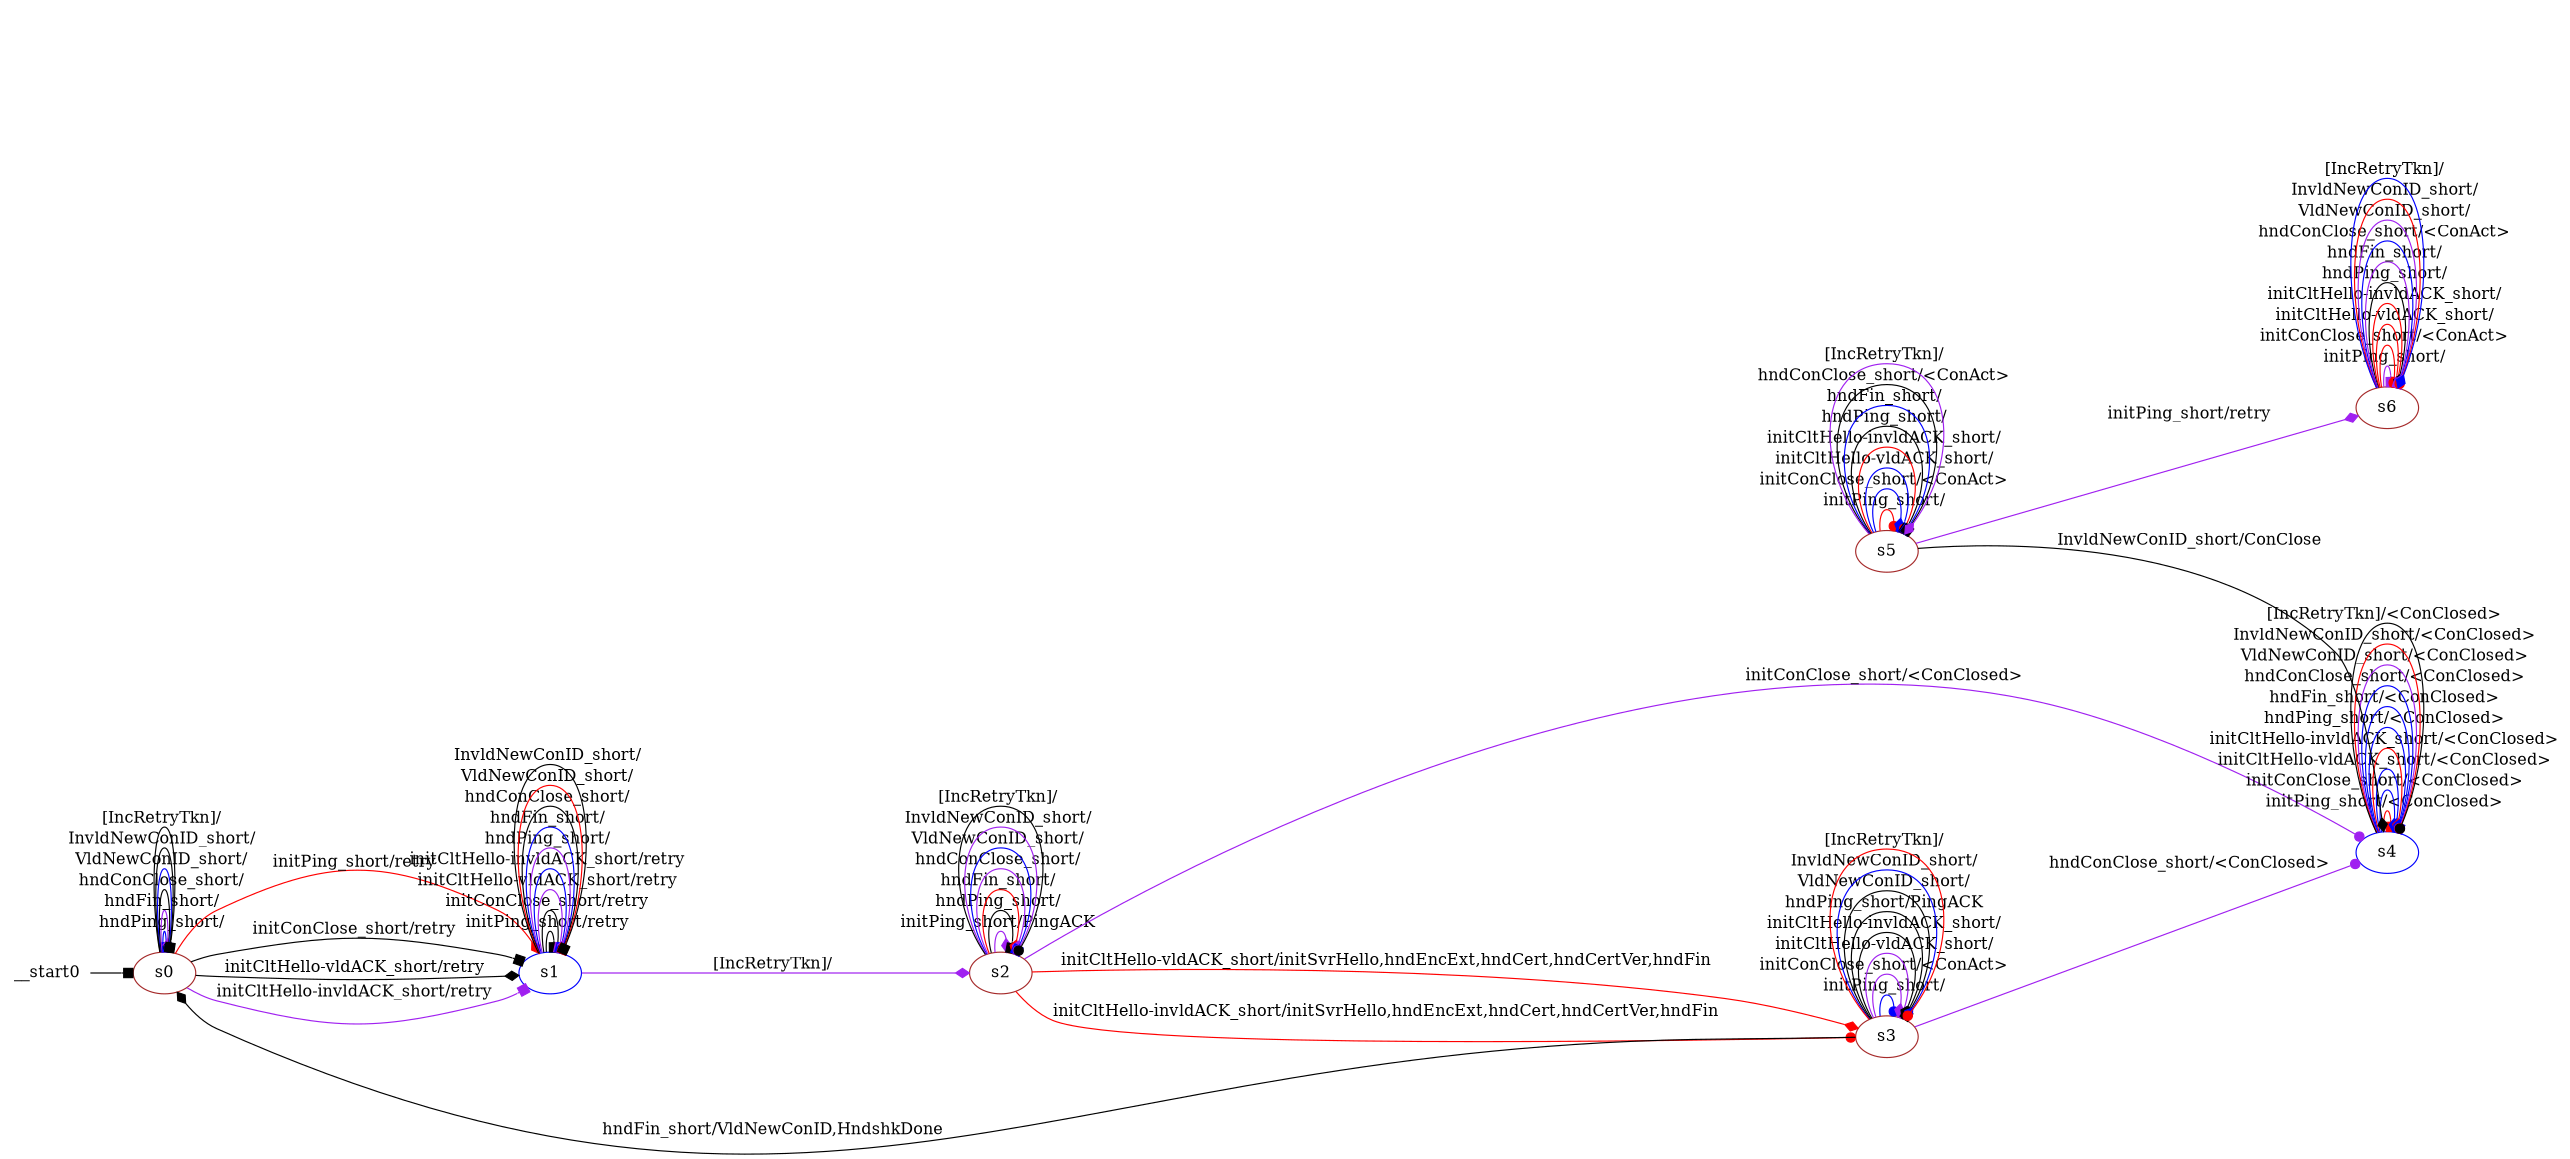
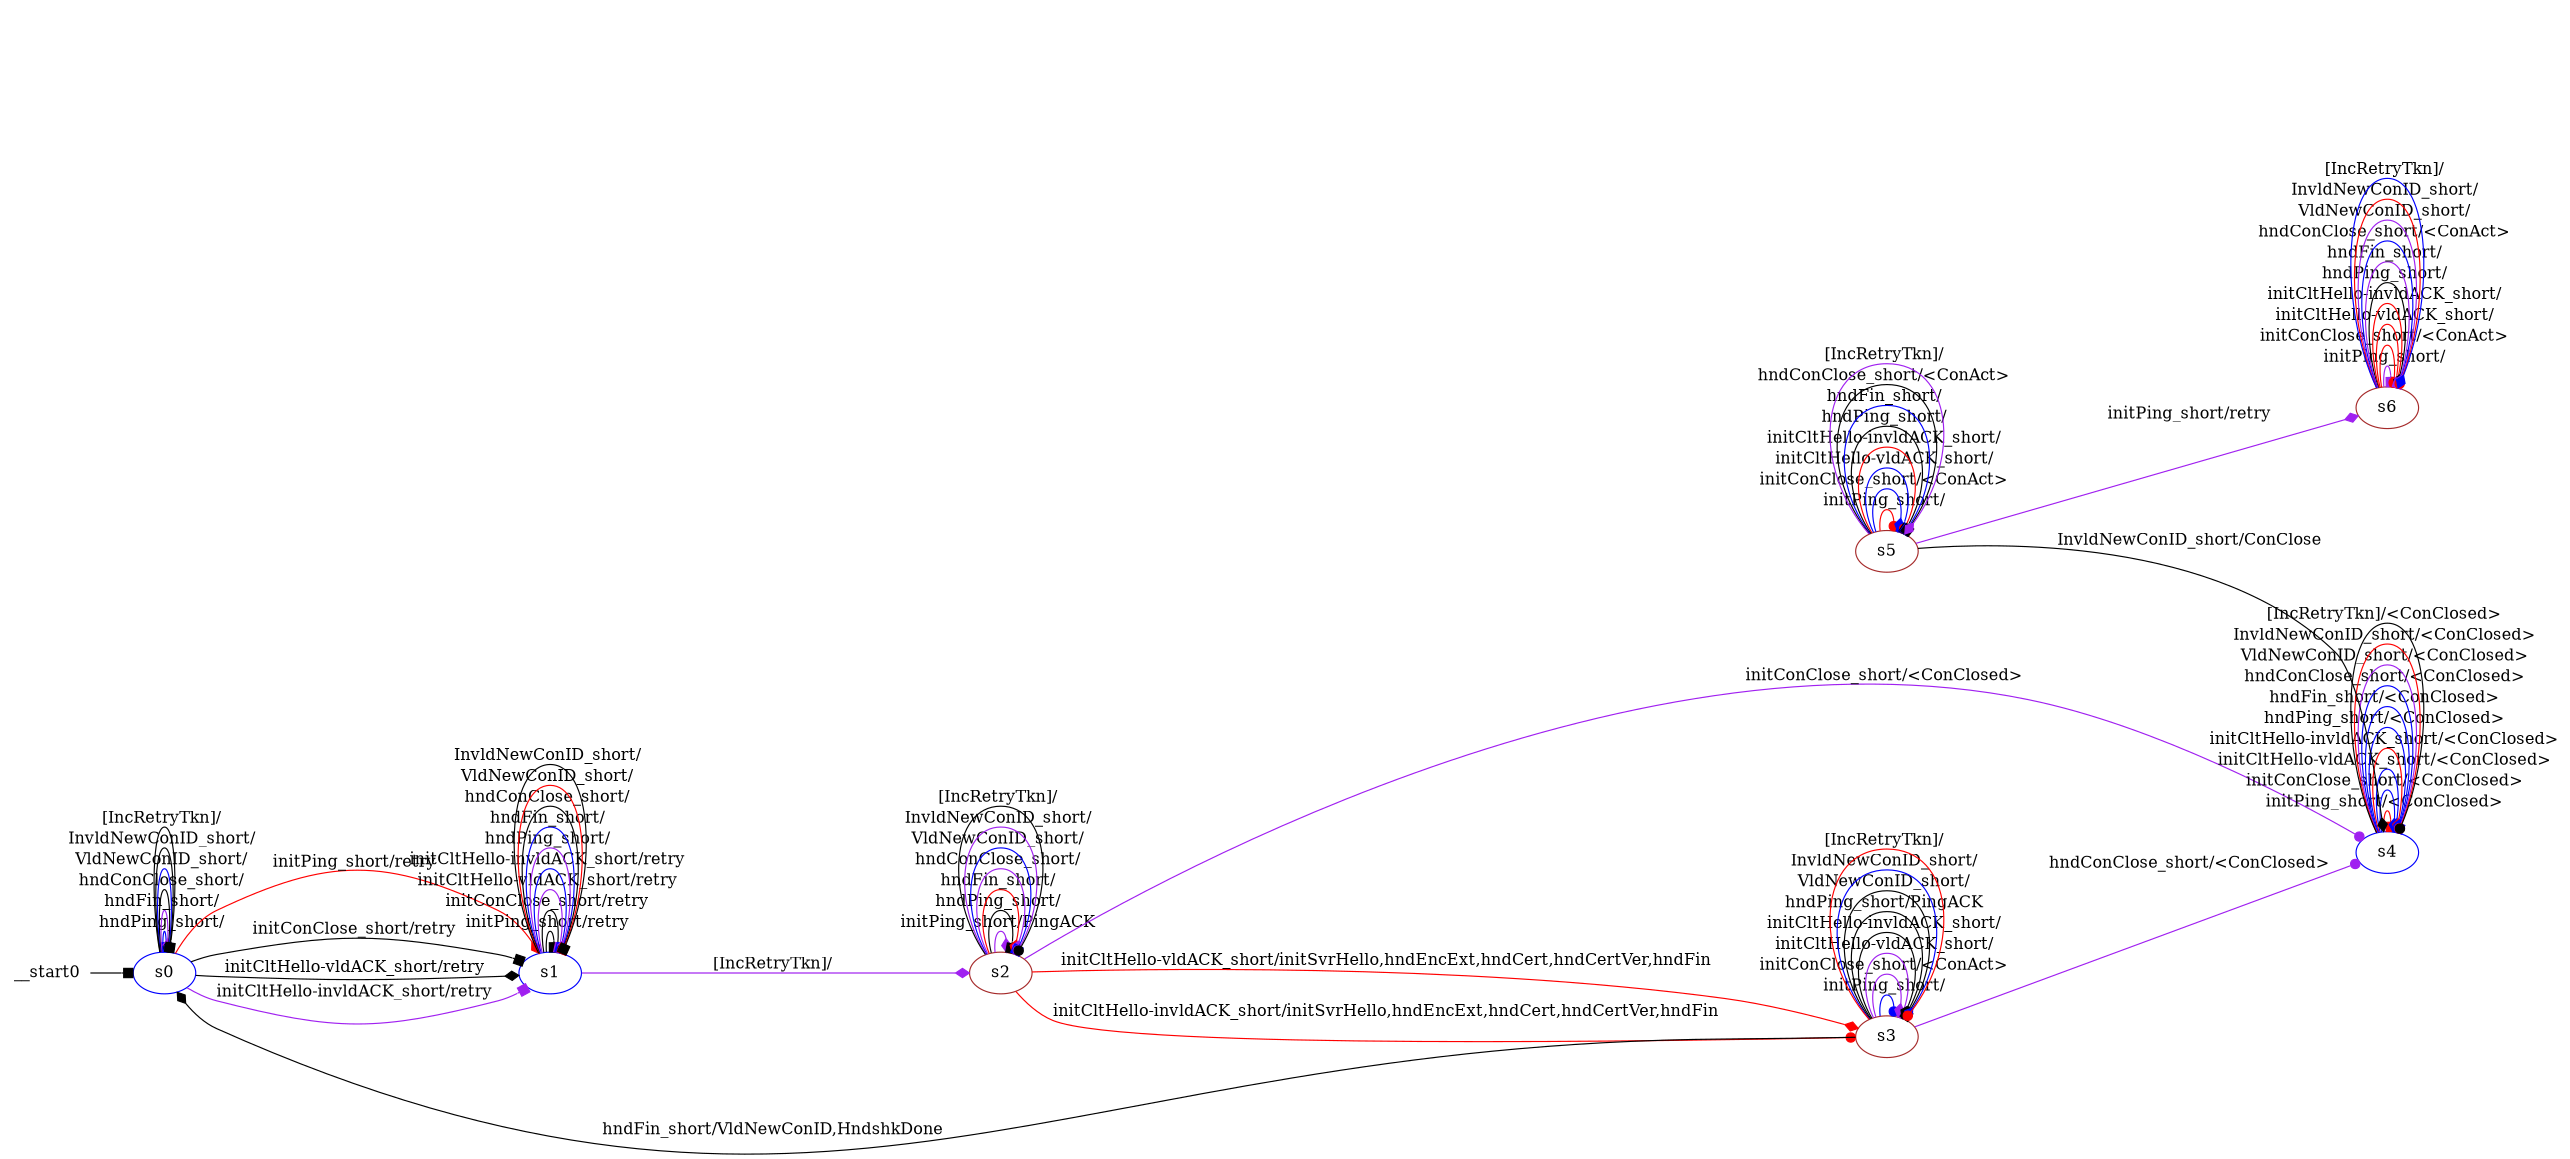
node "s0": color brown -> blue
